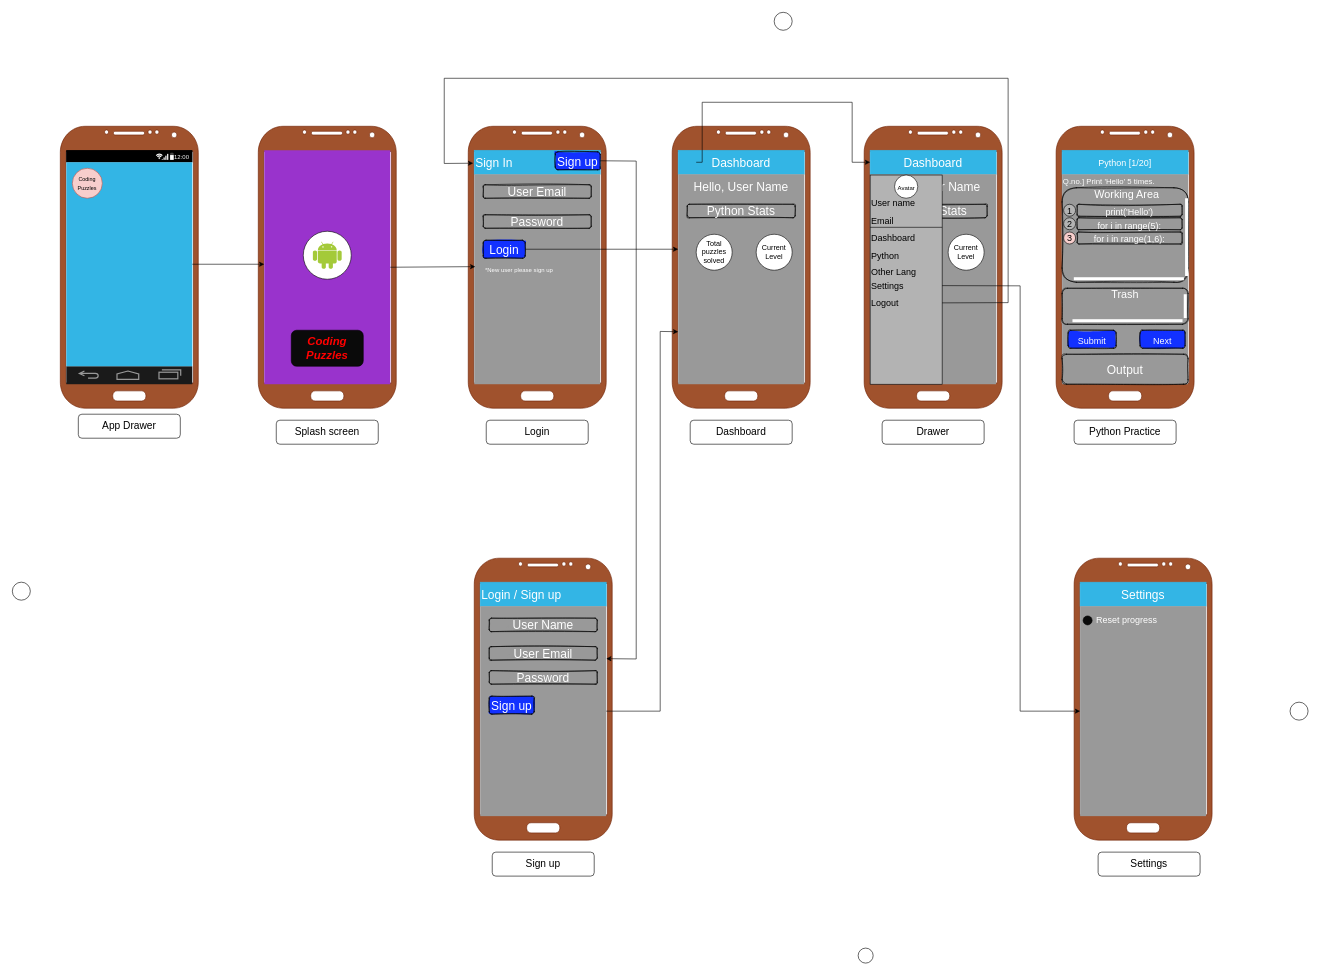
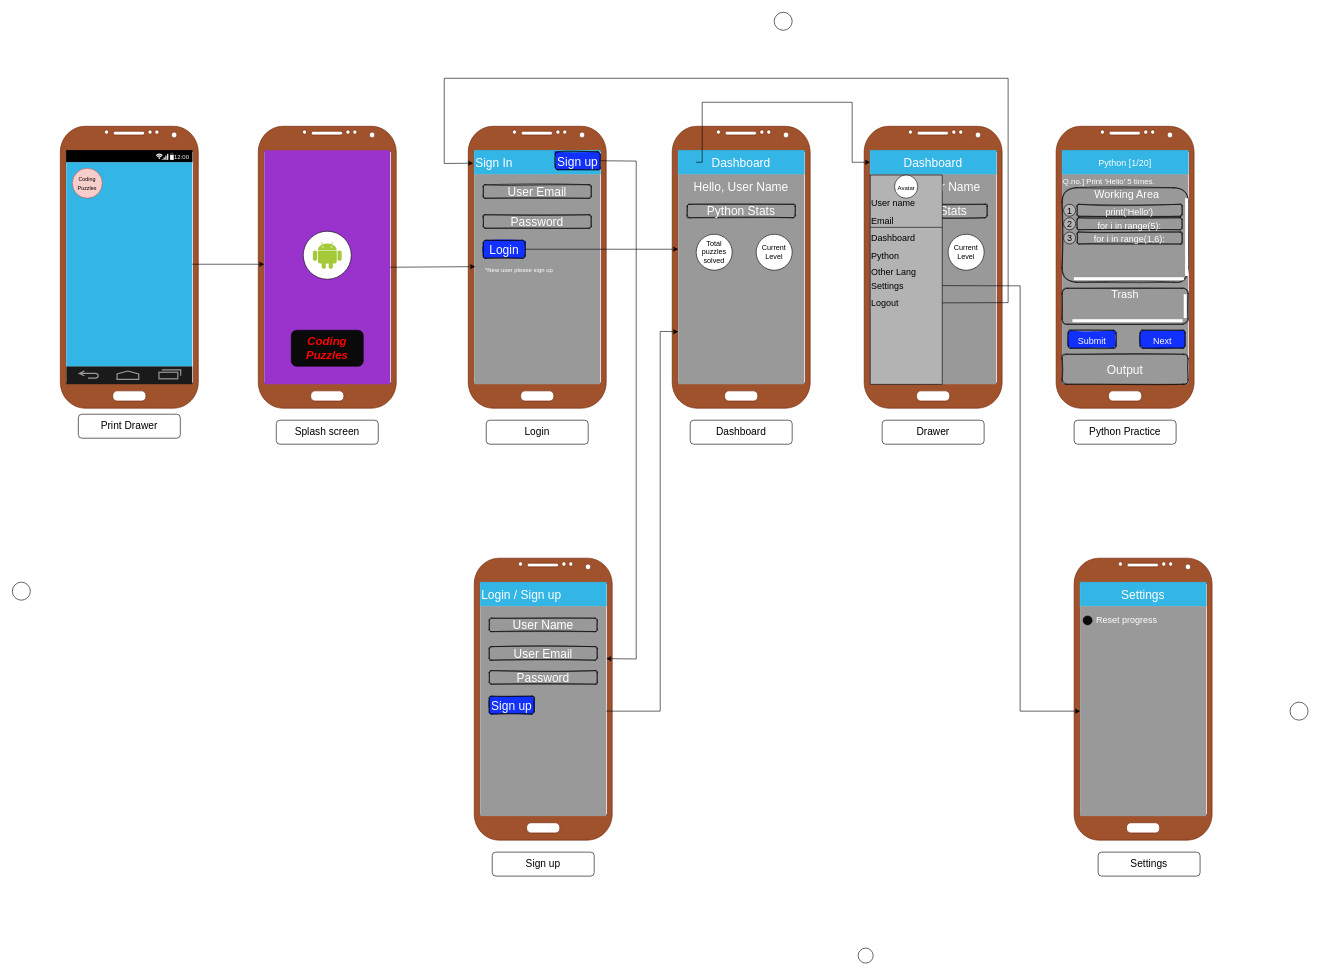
node "3": fillcolor #f8cecc -> #b3b3b3
node "App Drawer": label "App Drawer" -> "Print Drawer"
